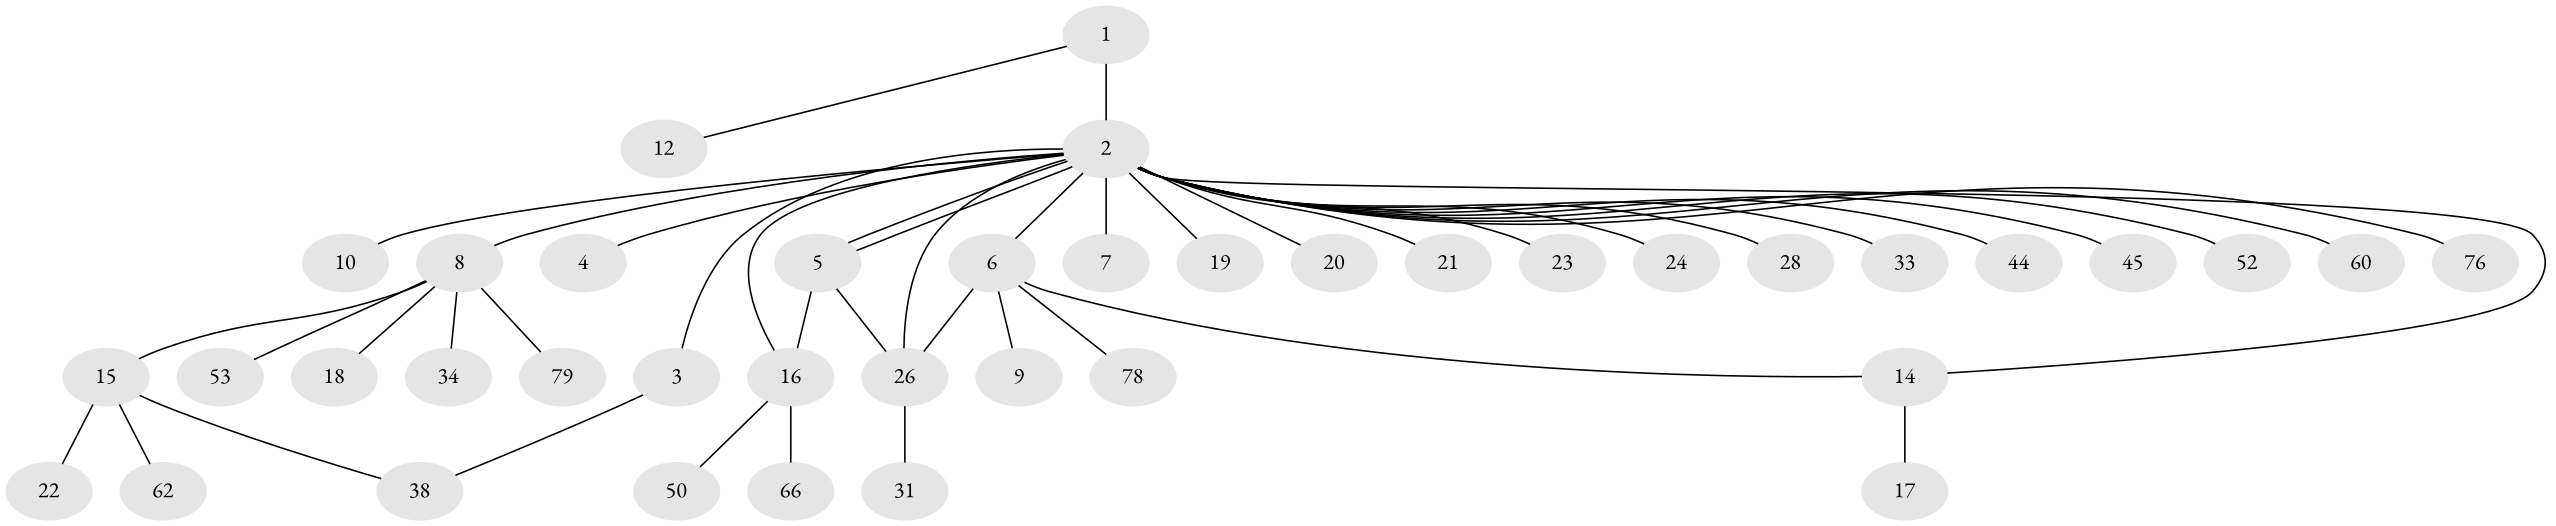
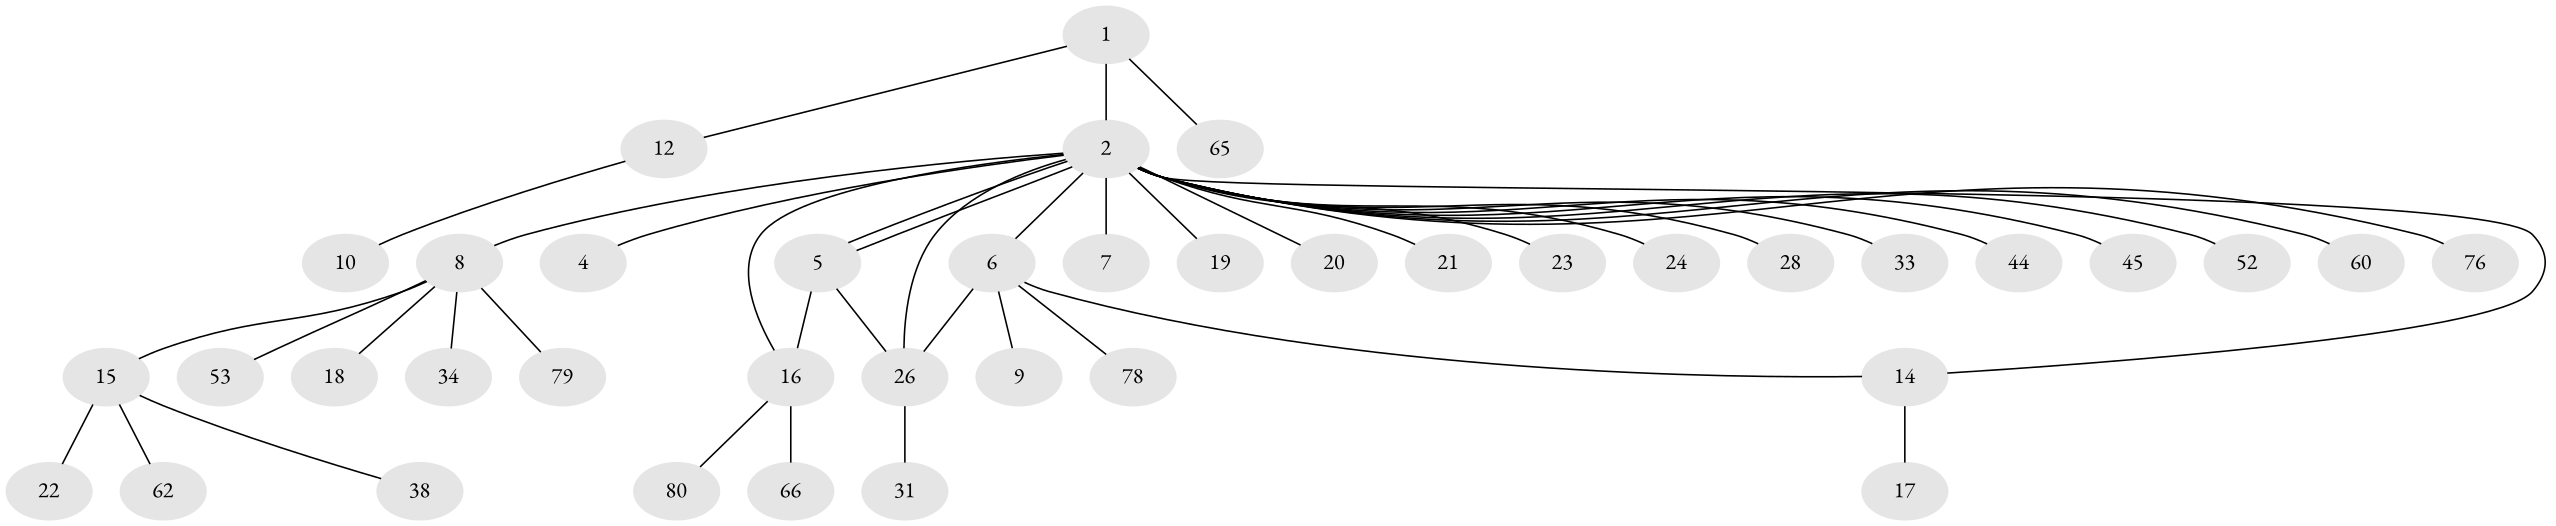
node "65": added
edge "2" -- "10": now "12" -- "10"
node "3": removed
node "50": label "50" -> "80"
